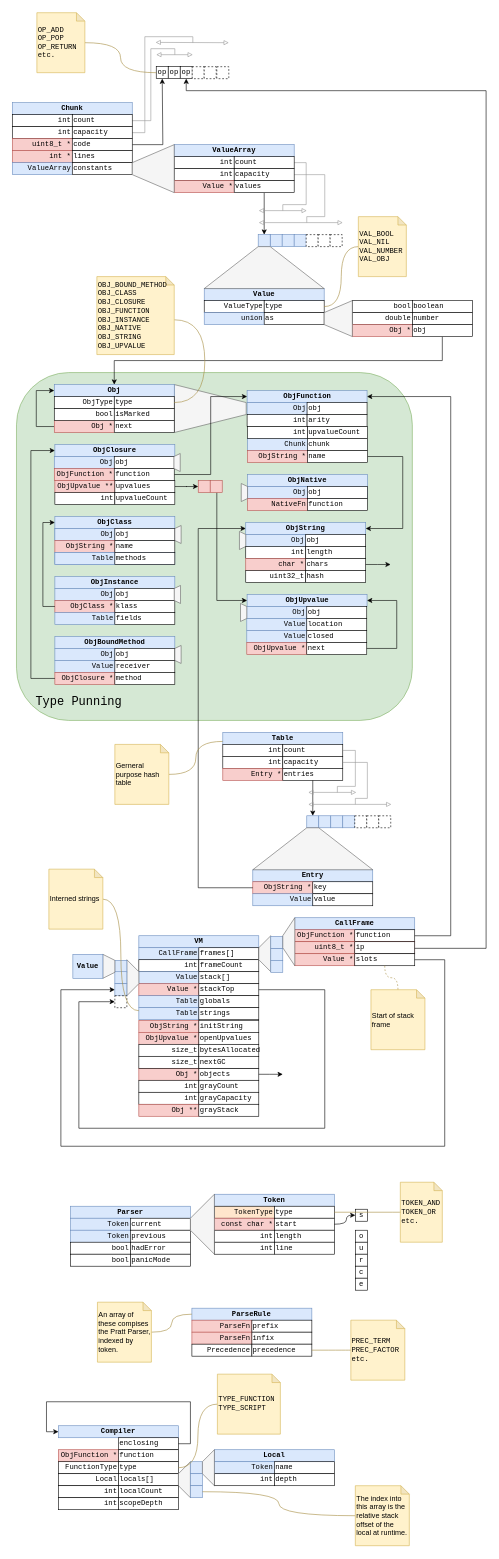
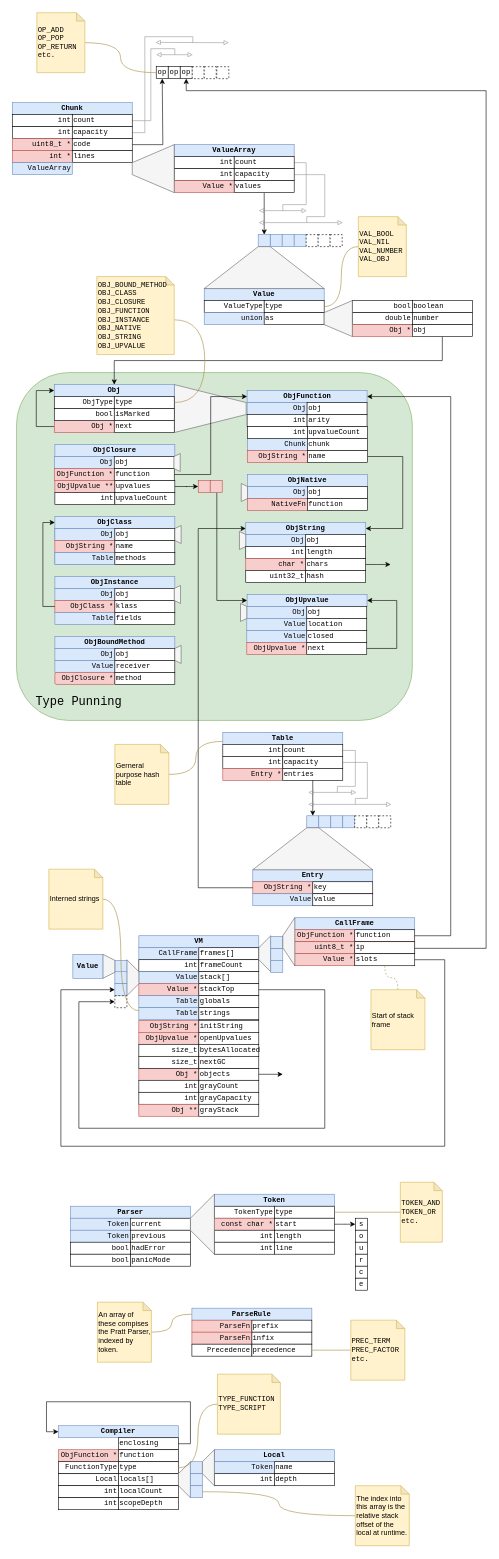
node "constants": removed
edge "ObjClosure *" -> "ObjClosure": removed
node "ObjClosure *": shape rectangle -> rounded rectangle
node "TokenType": fillcolor #ffe6cc -> #ffffff
node "s": moved (361, 1215) -> (361, 1224)
